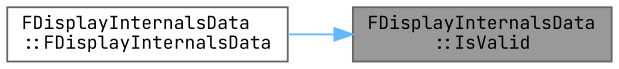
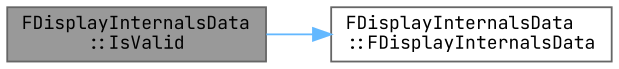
edge "FDisplayInternalsData ::FDisplayInternalsData" -> "FDisplayInternalsData ::IsValid": reversed
